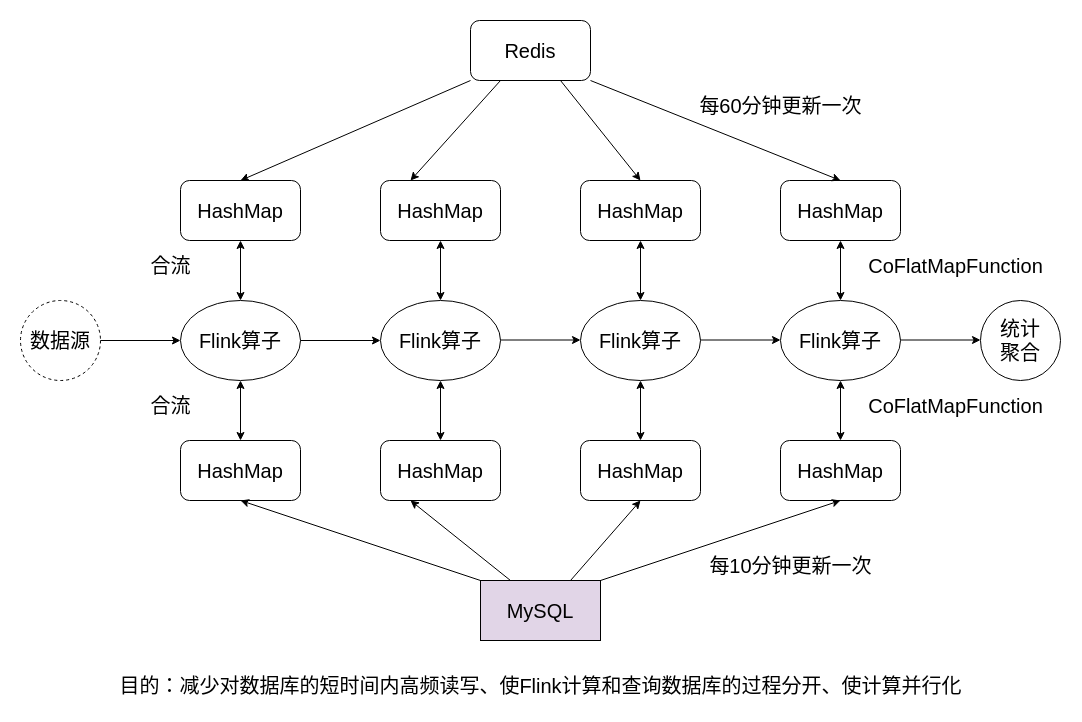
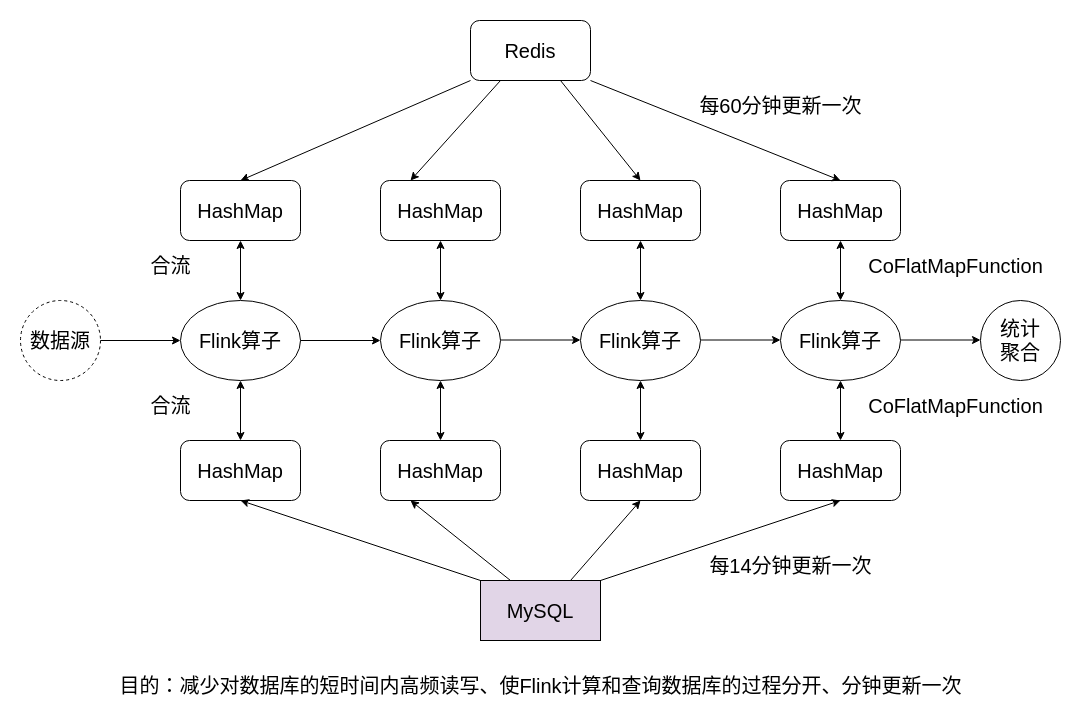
node "每10分钟更新一次": label "每10分钟更新一次" -> "每14分钟更新一次"
node "目的：减少对数据库的短时间内高频读写、使Flink计算和查询数据库的过程分开、使计算并行化": label "目的：减少对数据库的短时间内高频读写、使Flink计算和查询数据库的过程分开、使计算并行化" -> "目的：减少对数据库的短时间内高频读写、使Flink计算和查询数据库的过程分开、分钟更新一次"
